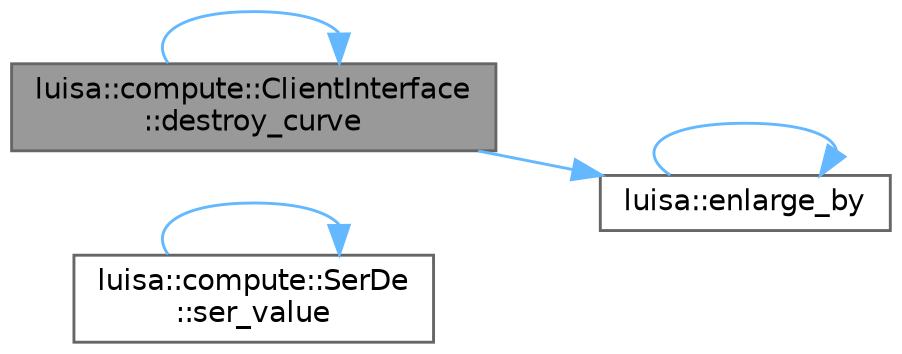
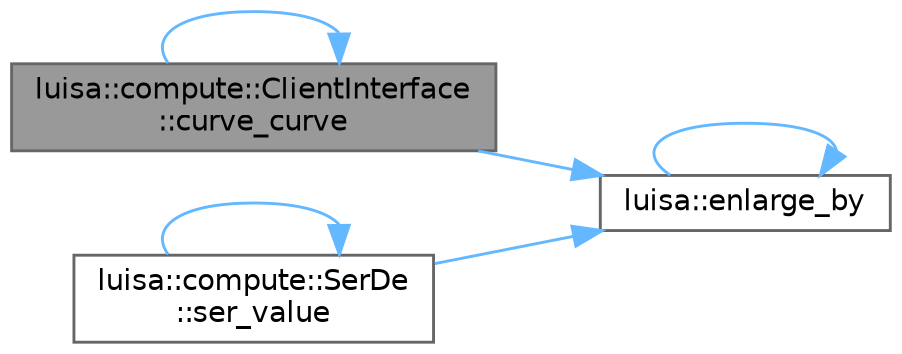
node "luisa::compute::ClientInterface ::destroy_curve": label "luisa::compute::ClientInterface ::destroy_curve" -> "luisa::compute::ClientInterface ::curve_curve"
edge "luisa::compute::SerDe ::ser_value" -> "luisa::enlarge_by": added
